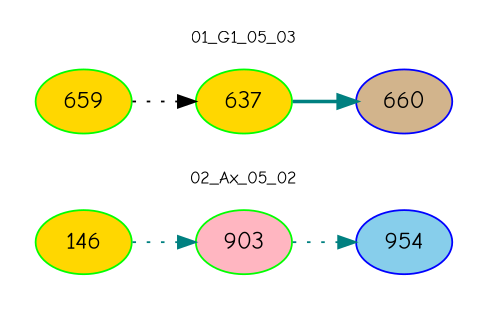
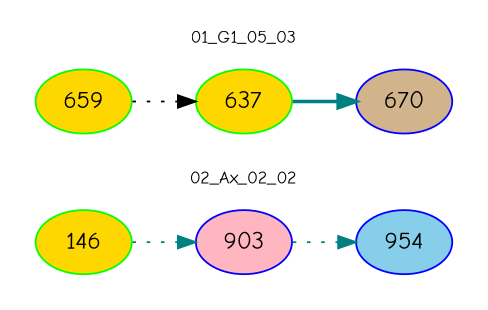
node "660": label "660" -> "670"
cluster "02_Ax_05_02": label "02_Ax_05_02" -> "02_Ax_02_02"
node "903": color green -> blue
